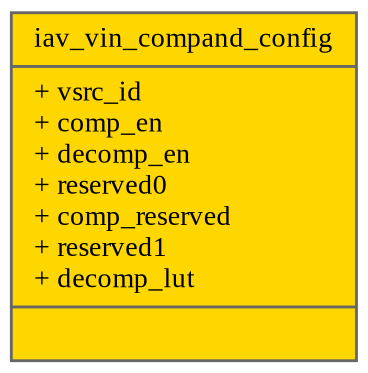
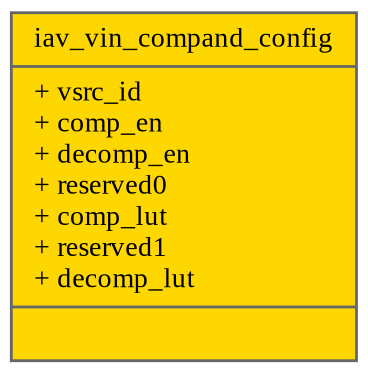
node "iav_vin_compand_config": text "+ comp_reserved" -> "+ comp_lut"
